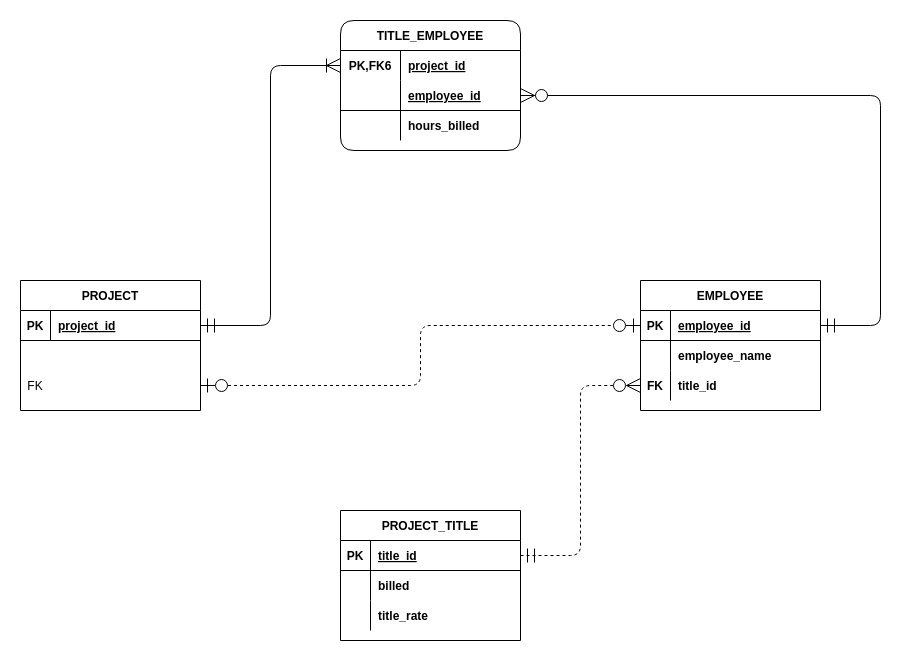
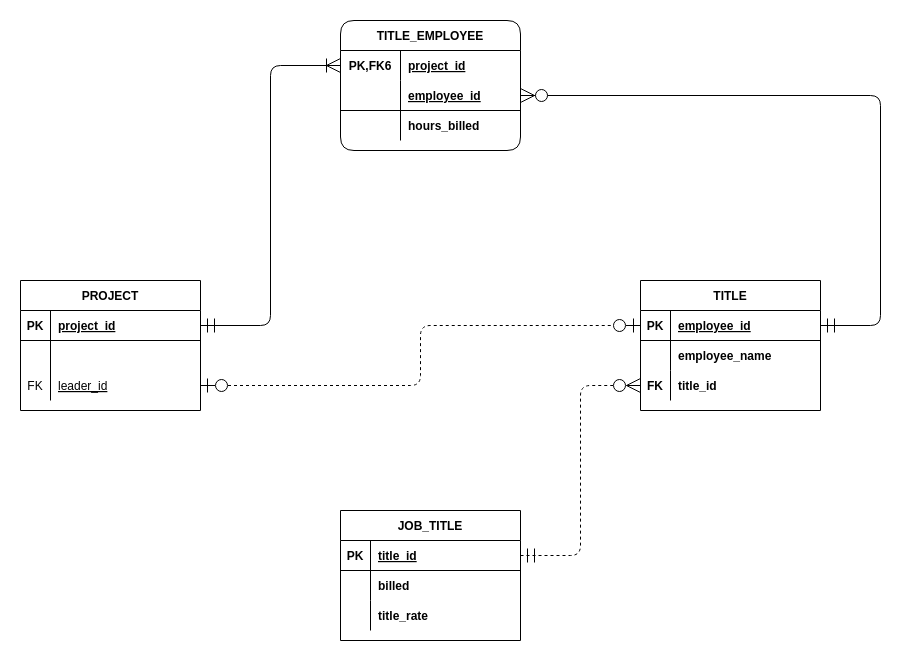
node "EMPLOYEE": label "EMPLOYEE" -> "TITLE"
node "leader_id": added
node "PROJECT_TITLE": label "PROJECT_TITLE" -> "JOB_TITLE"
